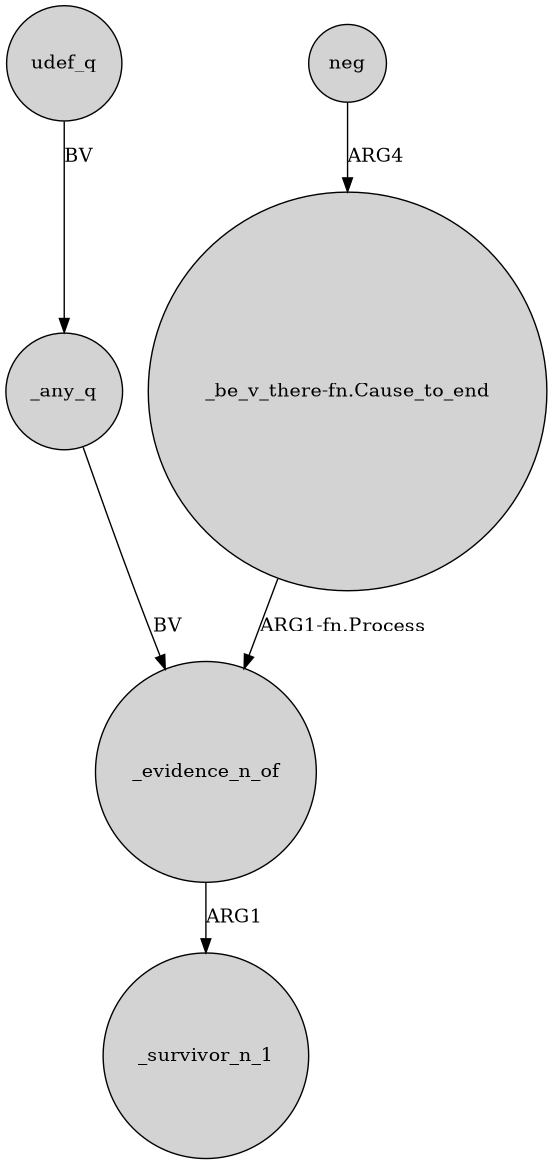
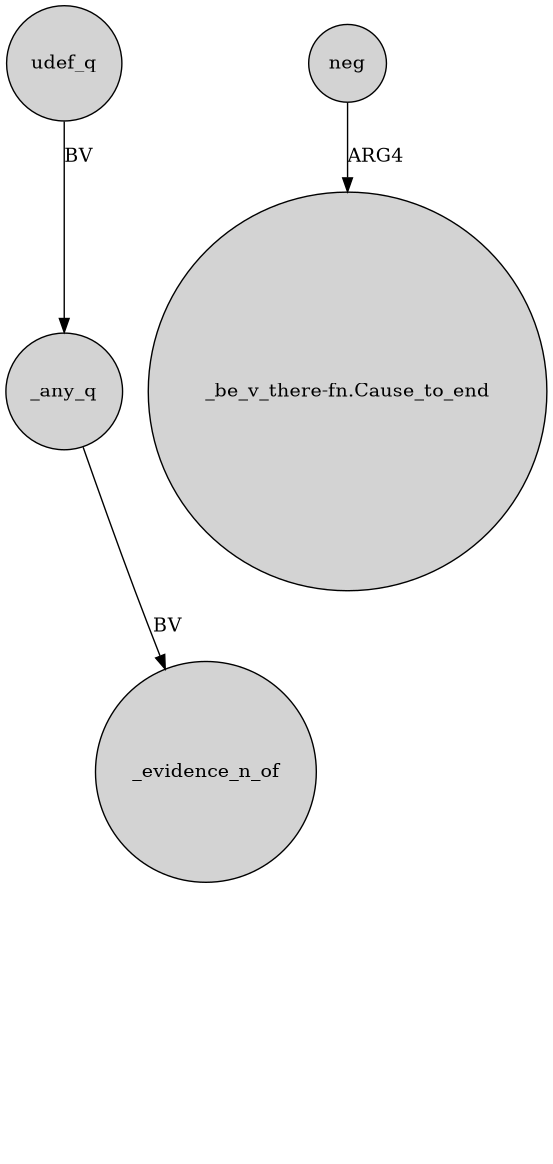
edge "_be_v_there-fn.Cause_to_end" -> "_evidence_n_of": removed, label "ARG1-fn.Process"
node "_survivor_n_1": removed
